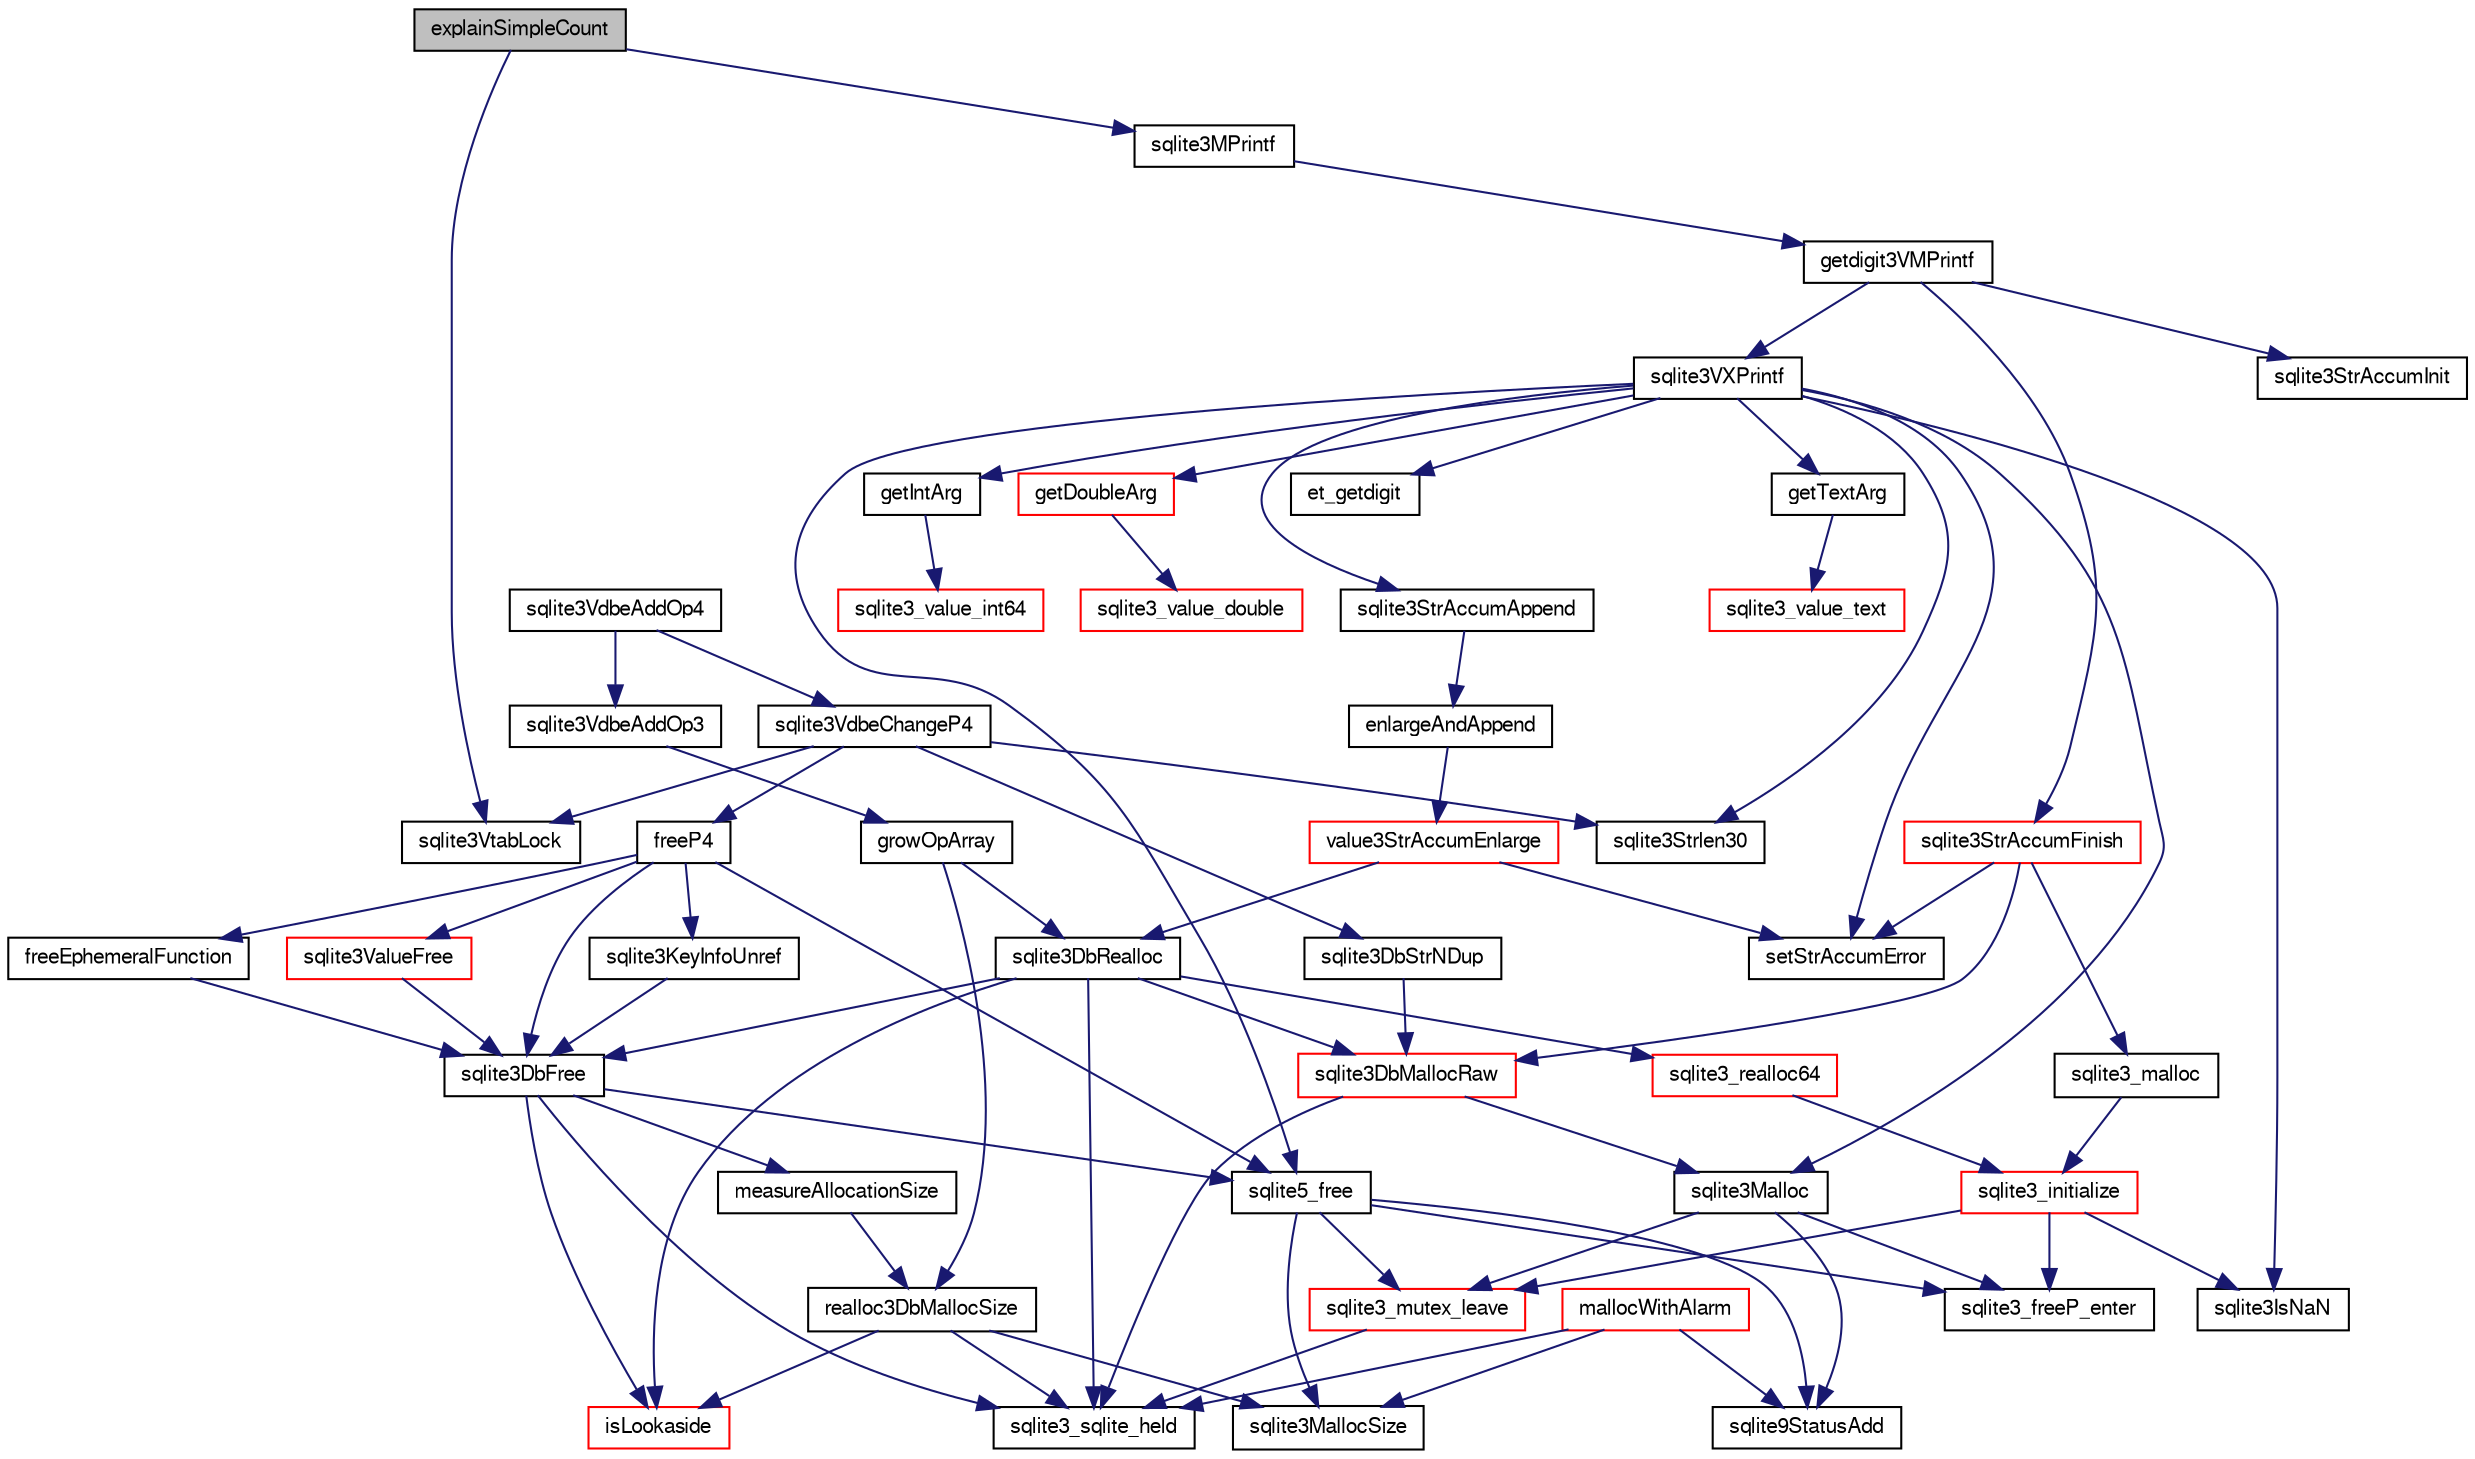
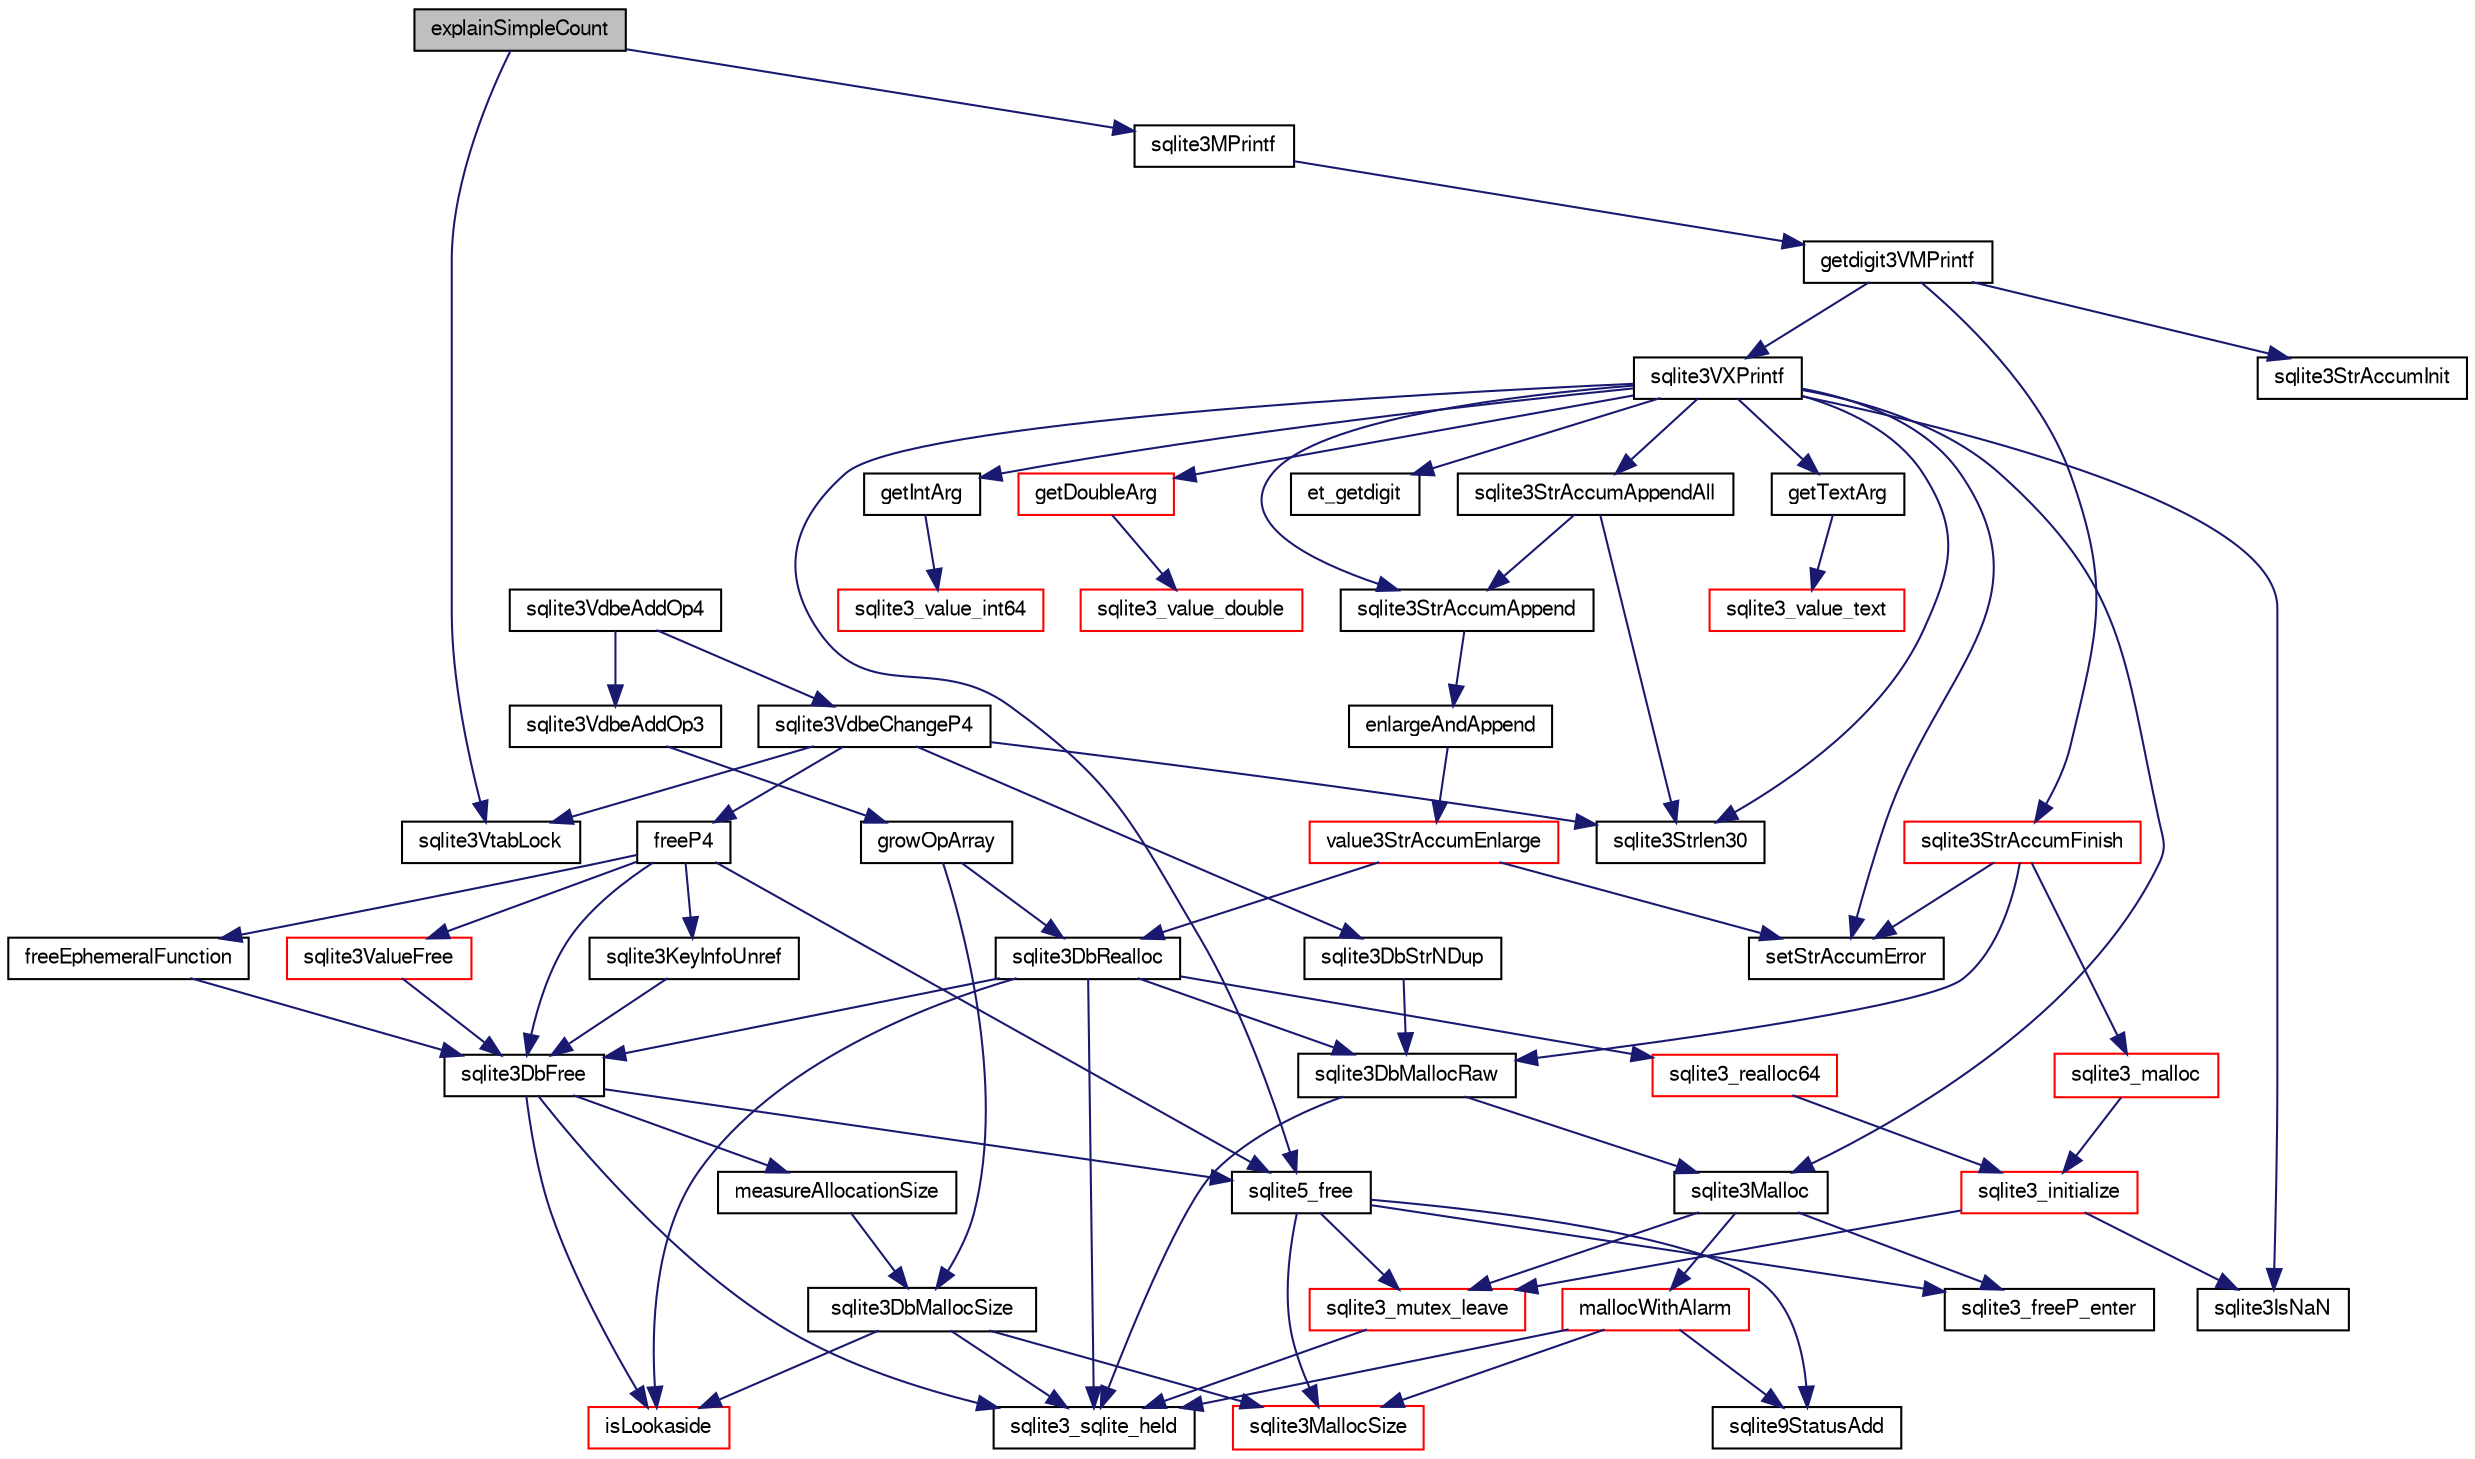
node "sqlite3StrAccumAppendAll": added
node "sqlite3DbMallocRaw": color red -> black
node "sqlite3_malloc": color black -> red
edge "sqlite3_initialize" -> "sqlite3_freeP_enter": removed
edge "sqlite3Malloc" -> "sqlite9StatusAdd": now "sqlite3Malloc" -> "mallocWithAlarm"
node "realloc3DbMallocSize": label "realloc3DbMallocSize" -> "sqlite3DbMallocSize"
node "sqlite3MallocSize": color black -> red
